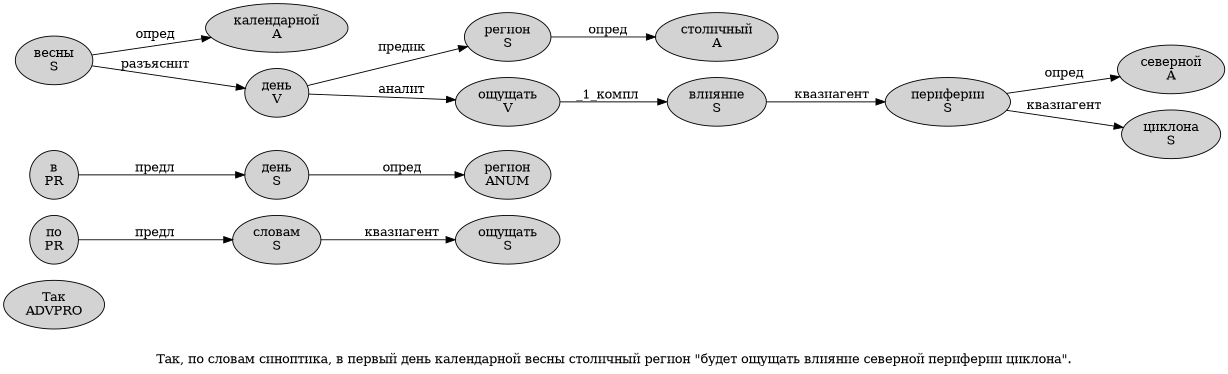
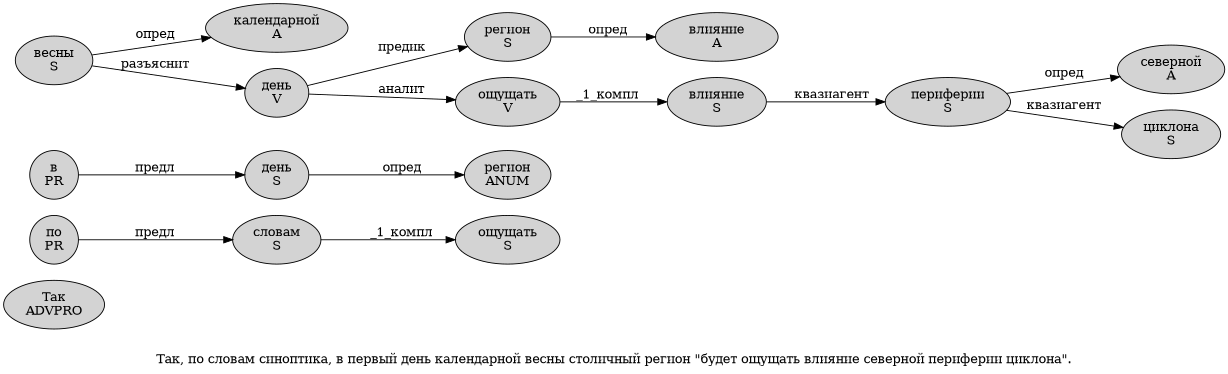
node "столичный A": label "столичный A" -> "влияние A"
edge "словам S" -> "ощущать S": label "квазиагент" -> "_1_компл"
